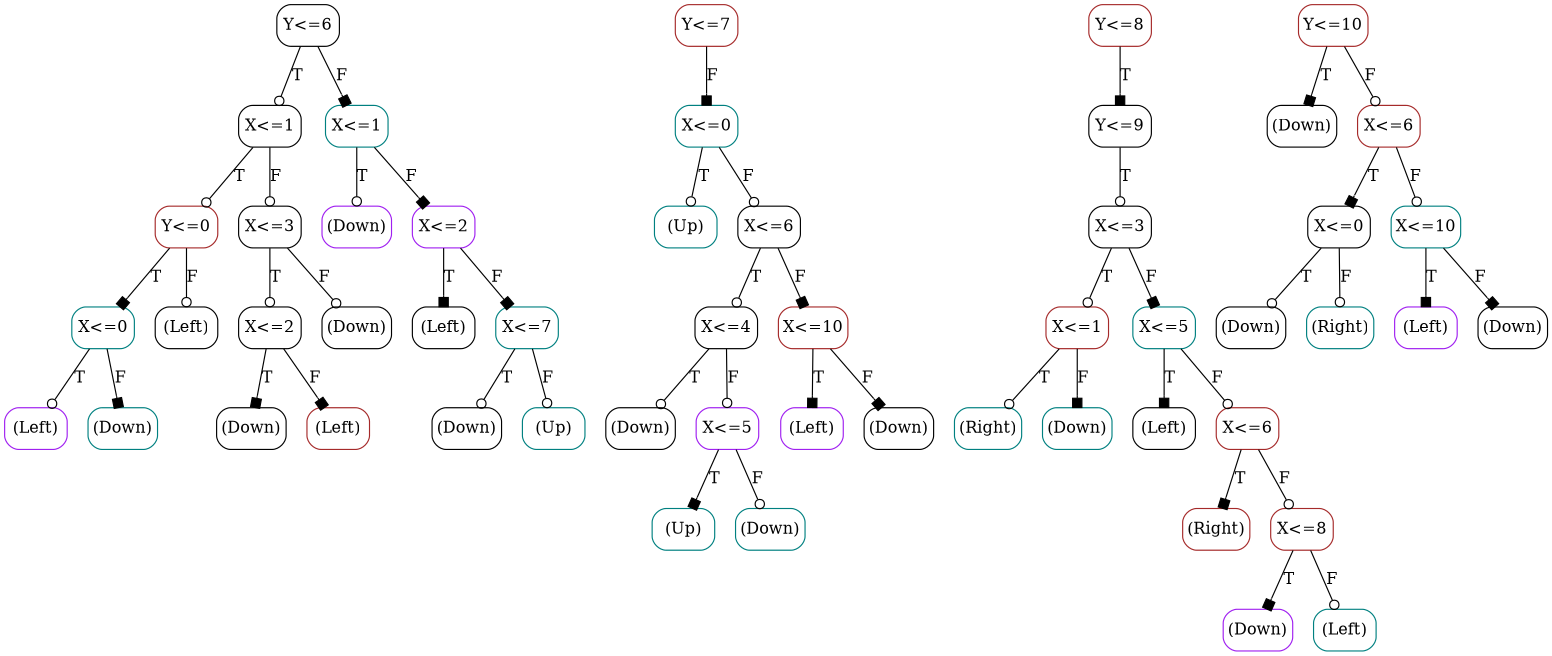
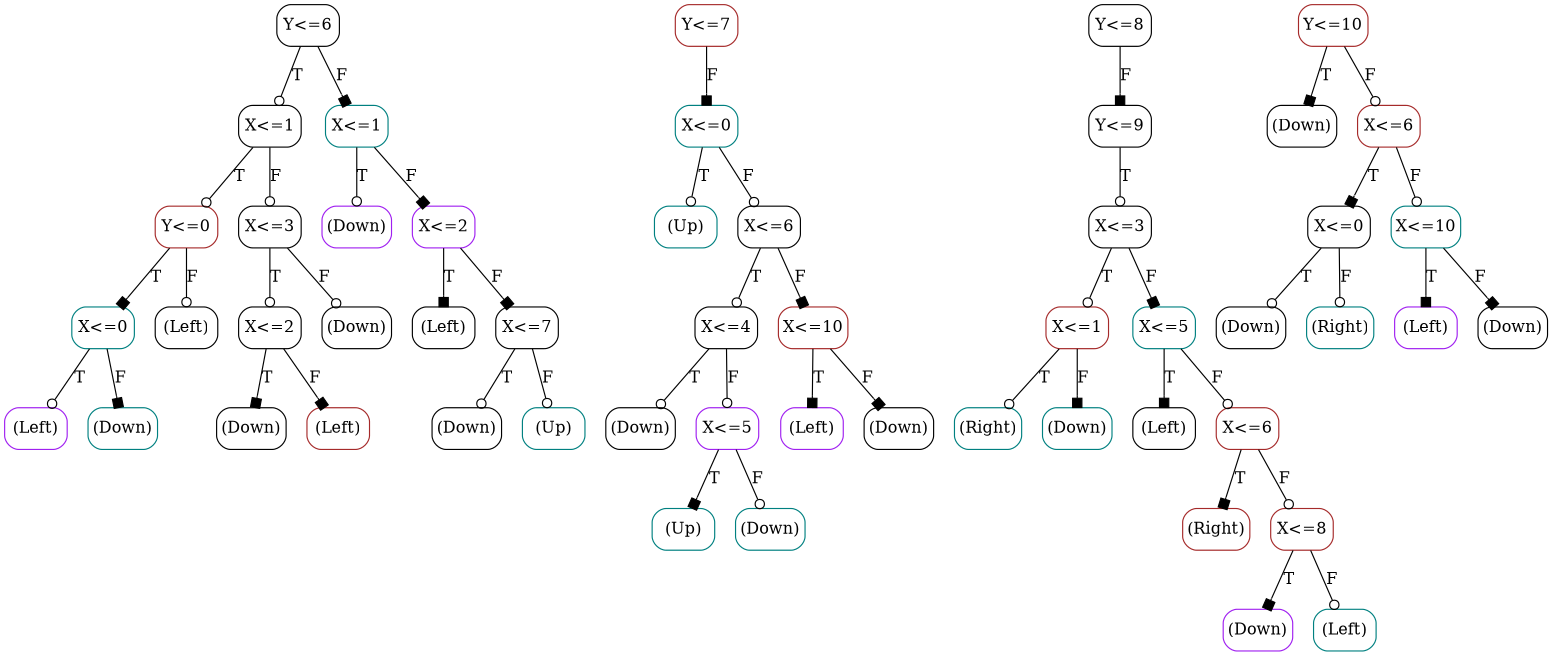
node "Y<=8": color brown -> black
edge "Y<=8" -> "Y<=9": label "T" -> "F"
node "X<=7": color teal -> black
